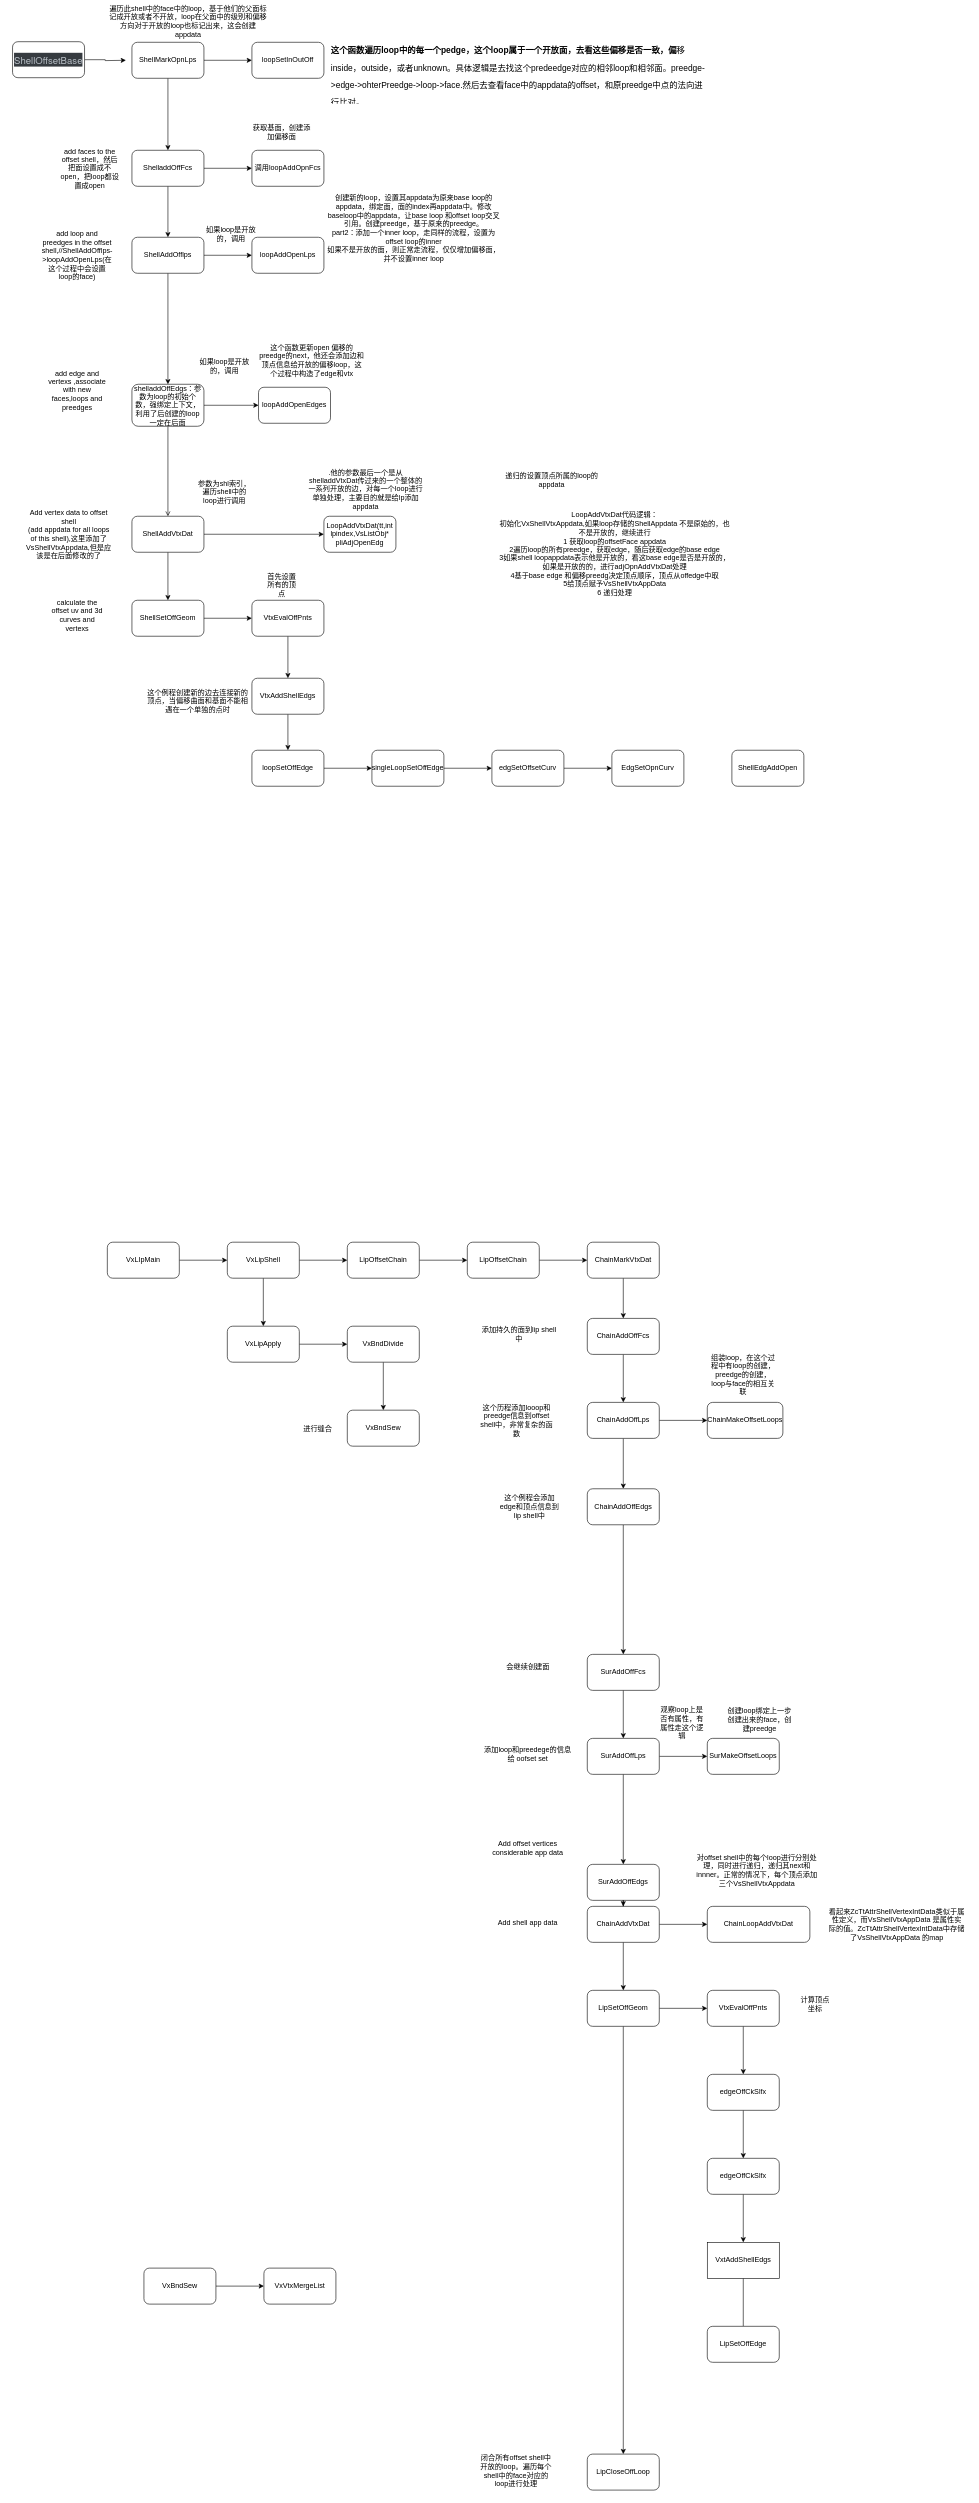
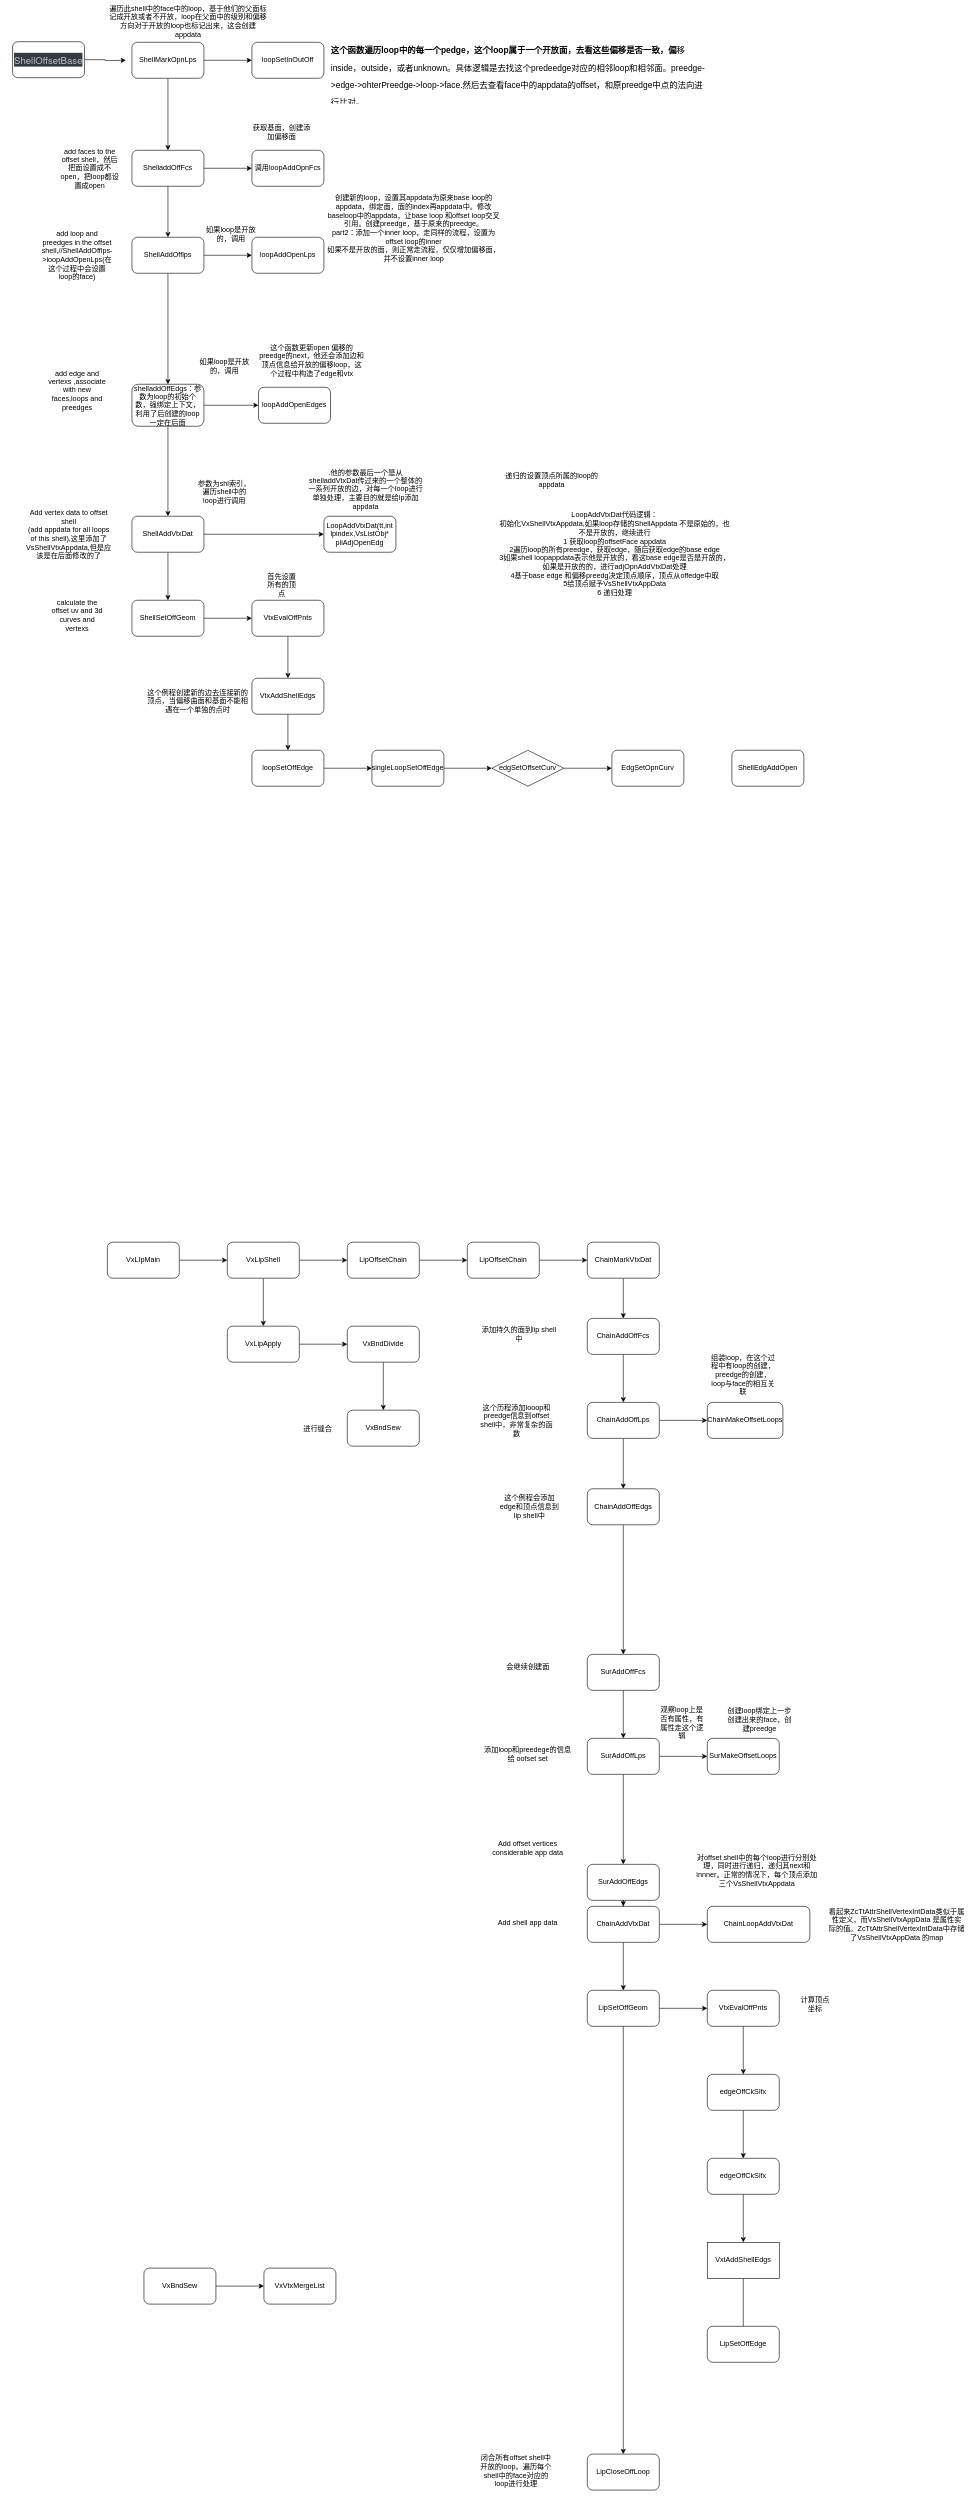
edge "shelladdOffEdgs：参数为loop的初始个数，强绑定上下文，利用了后创建的loop一定在后面" -> "ShellAddVtxDat": arrowhead open -> classic
node "edgSetOffsetCurv": shape rounded rectangle -> diamond
